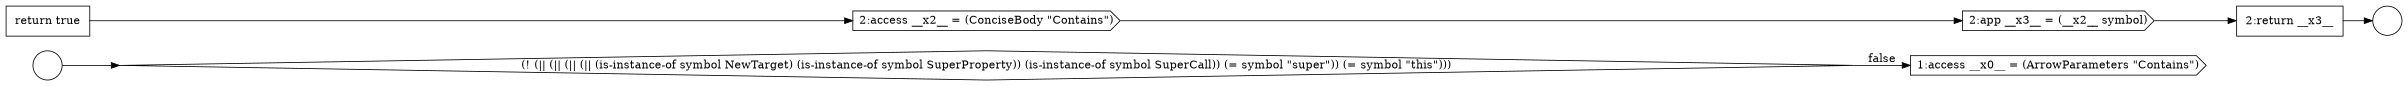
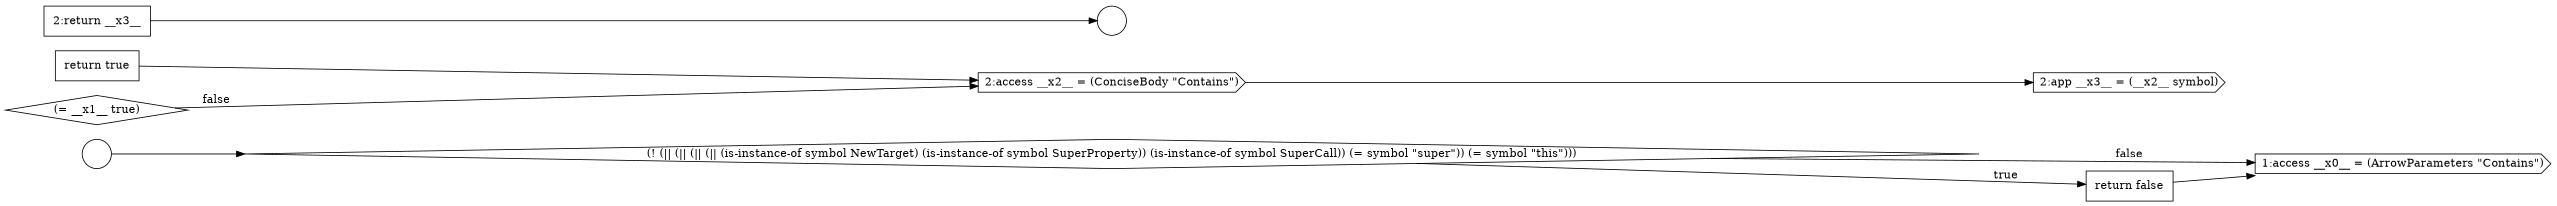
edge "2:app __x3__ = (__x2__ symbol)" -> "2:return __x3__": removed
node "(= __x1__ true)": added
node "return false": added
